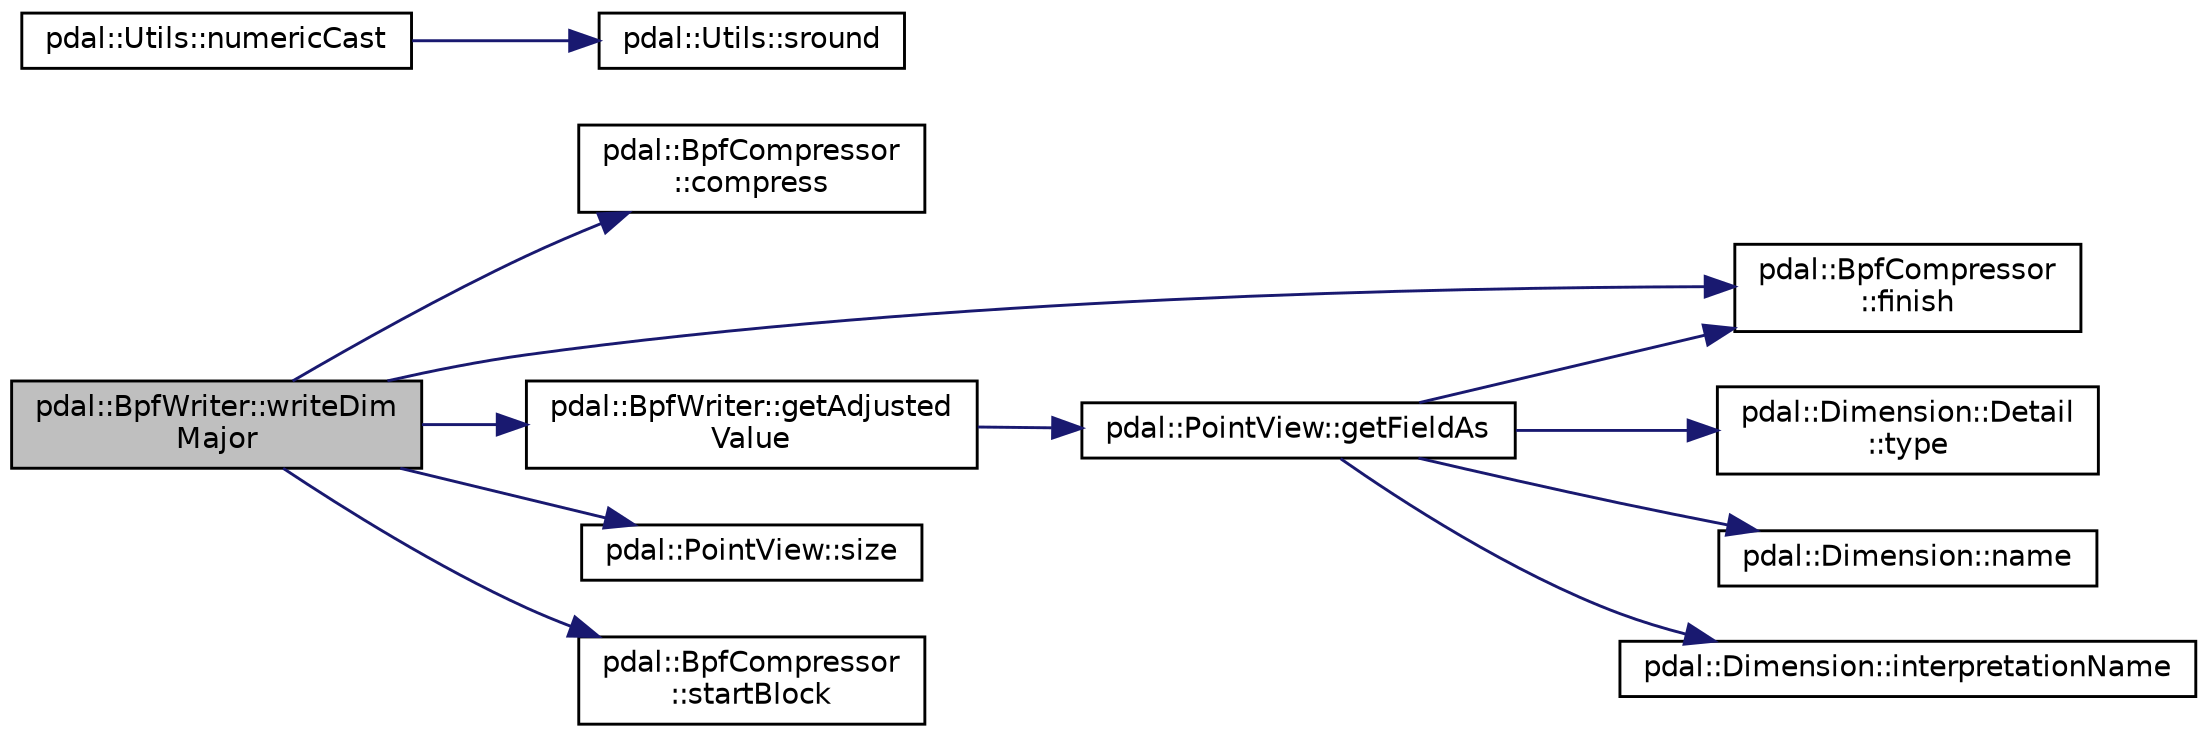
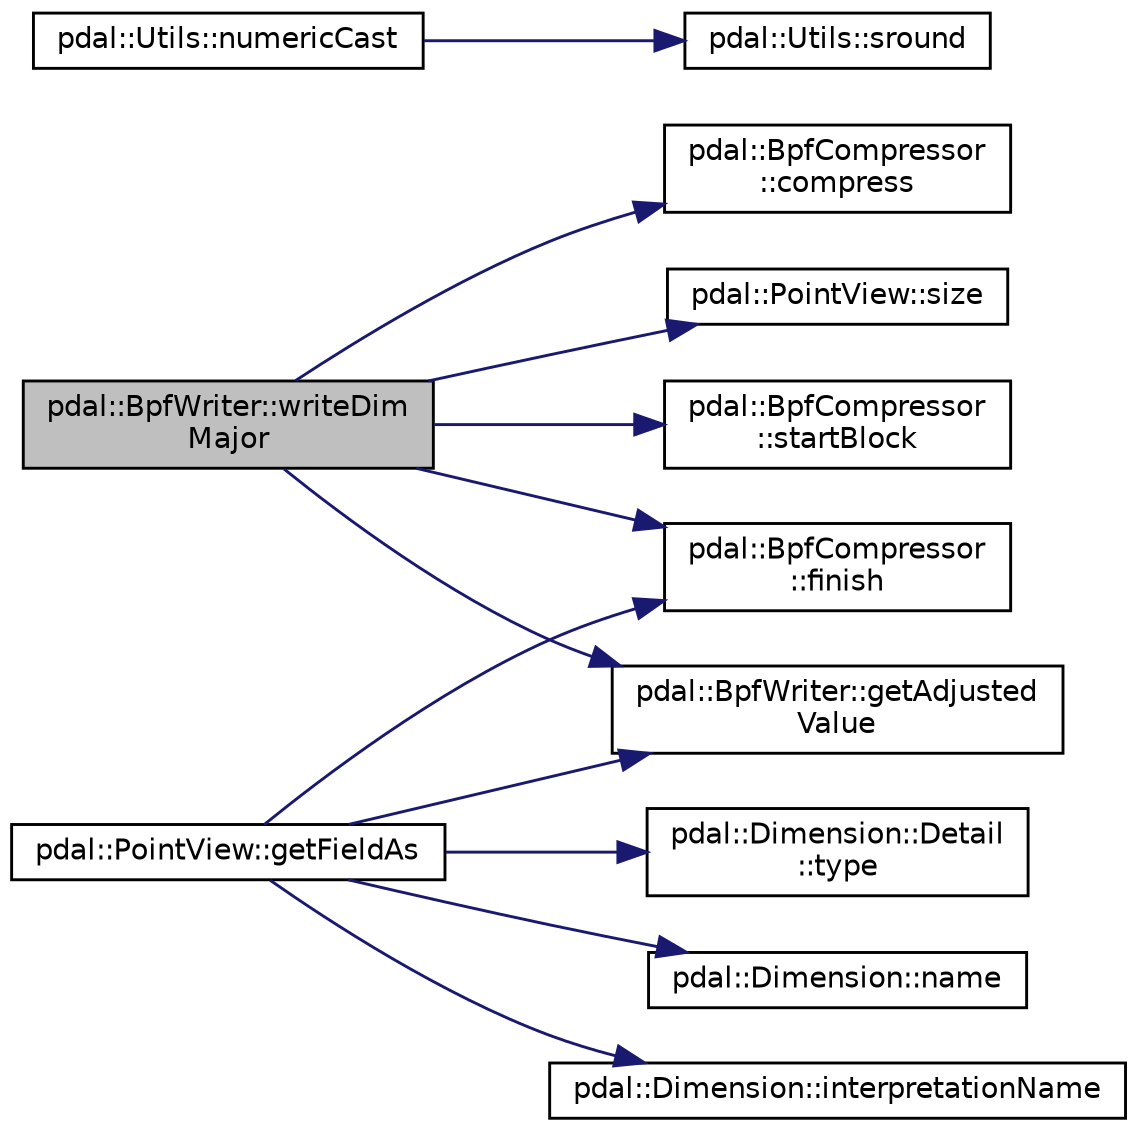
edge "pdal::BpfWriter::getAdjusted Value" -> "pdal::PointView::getFieldAs": reversed
